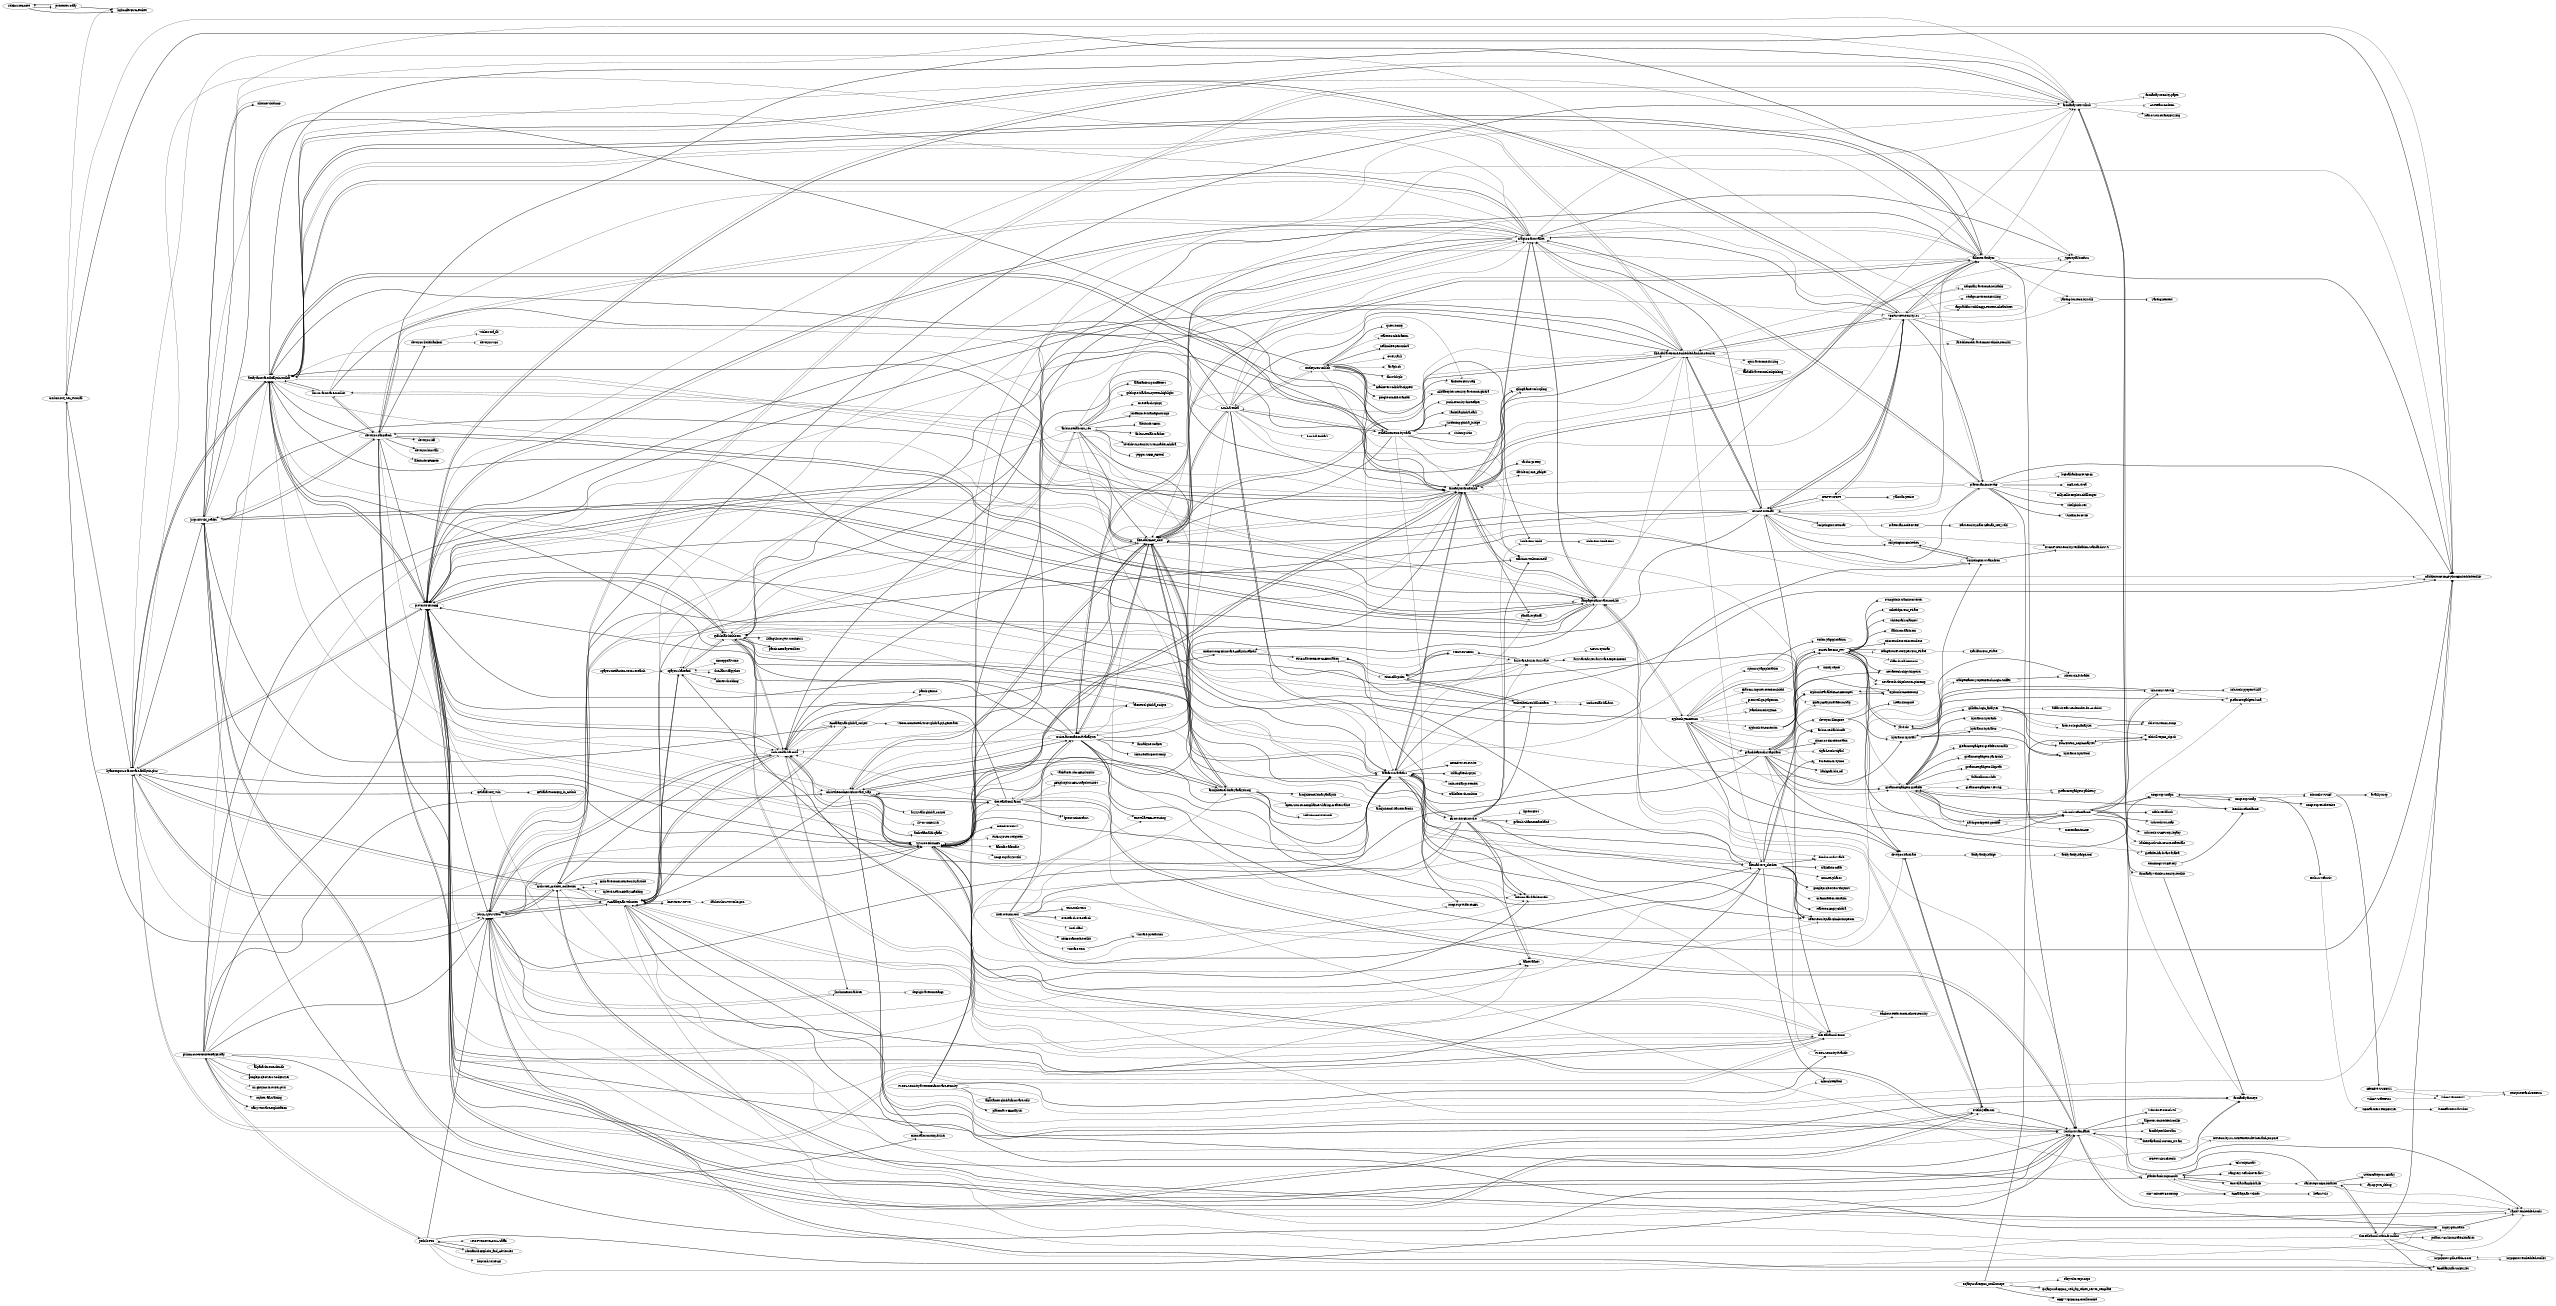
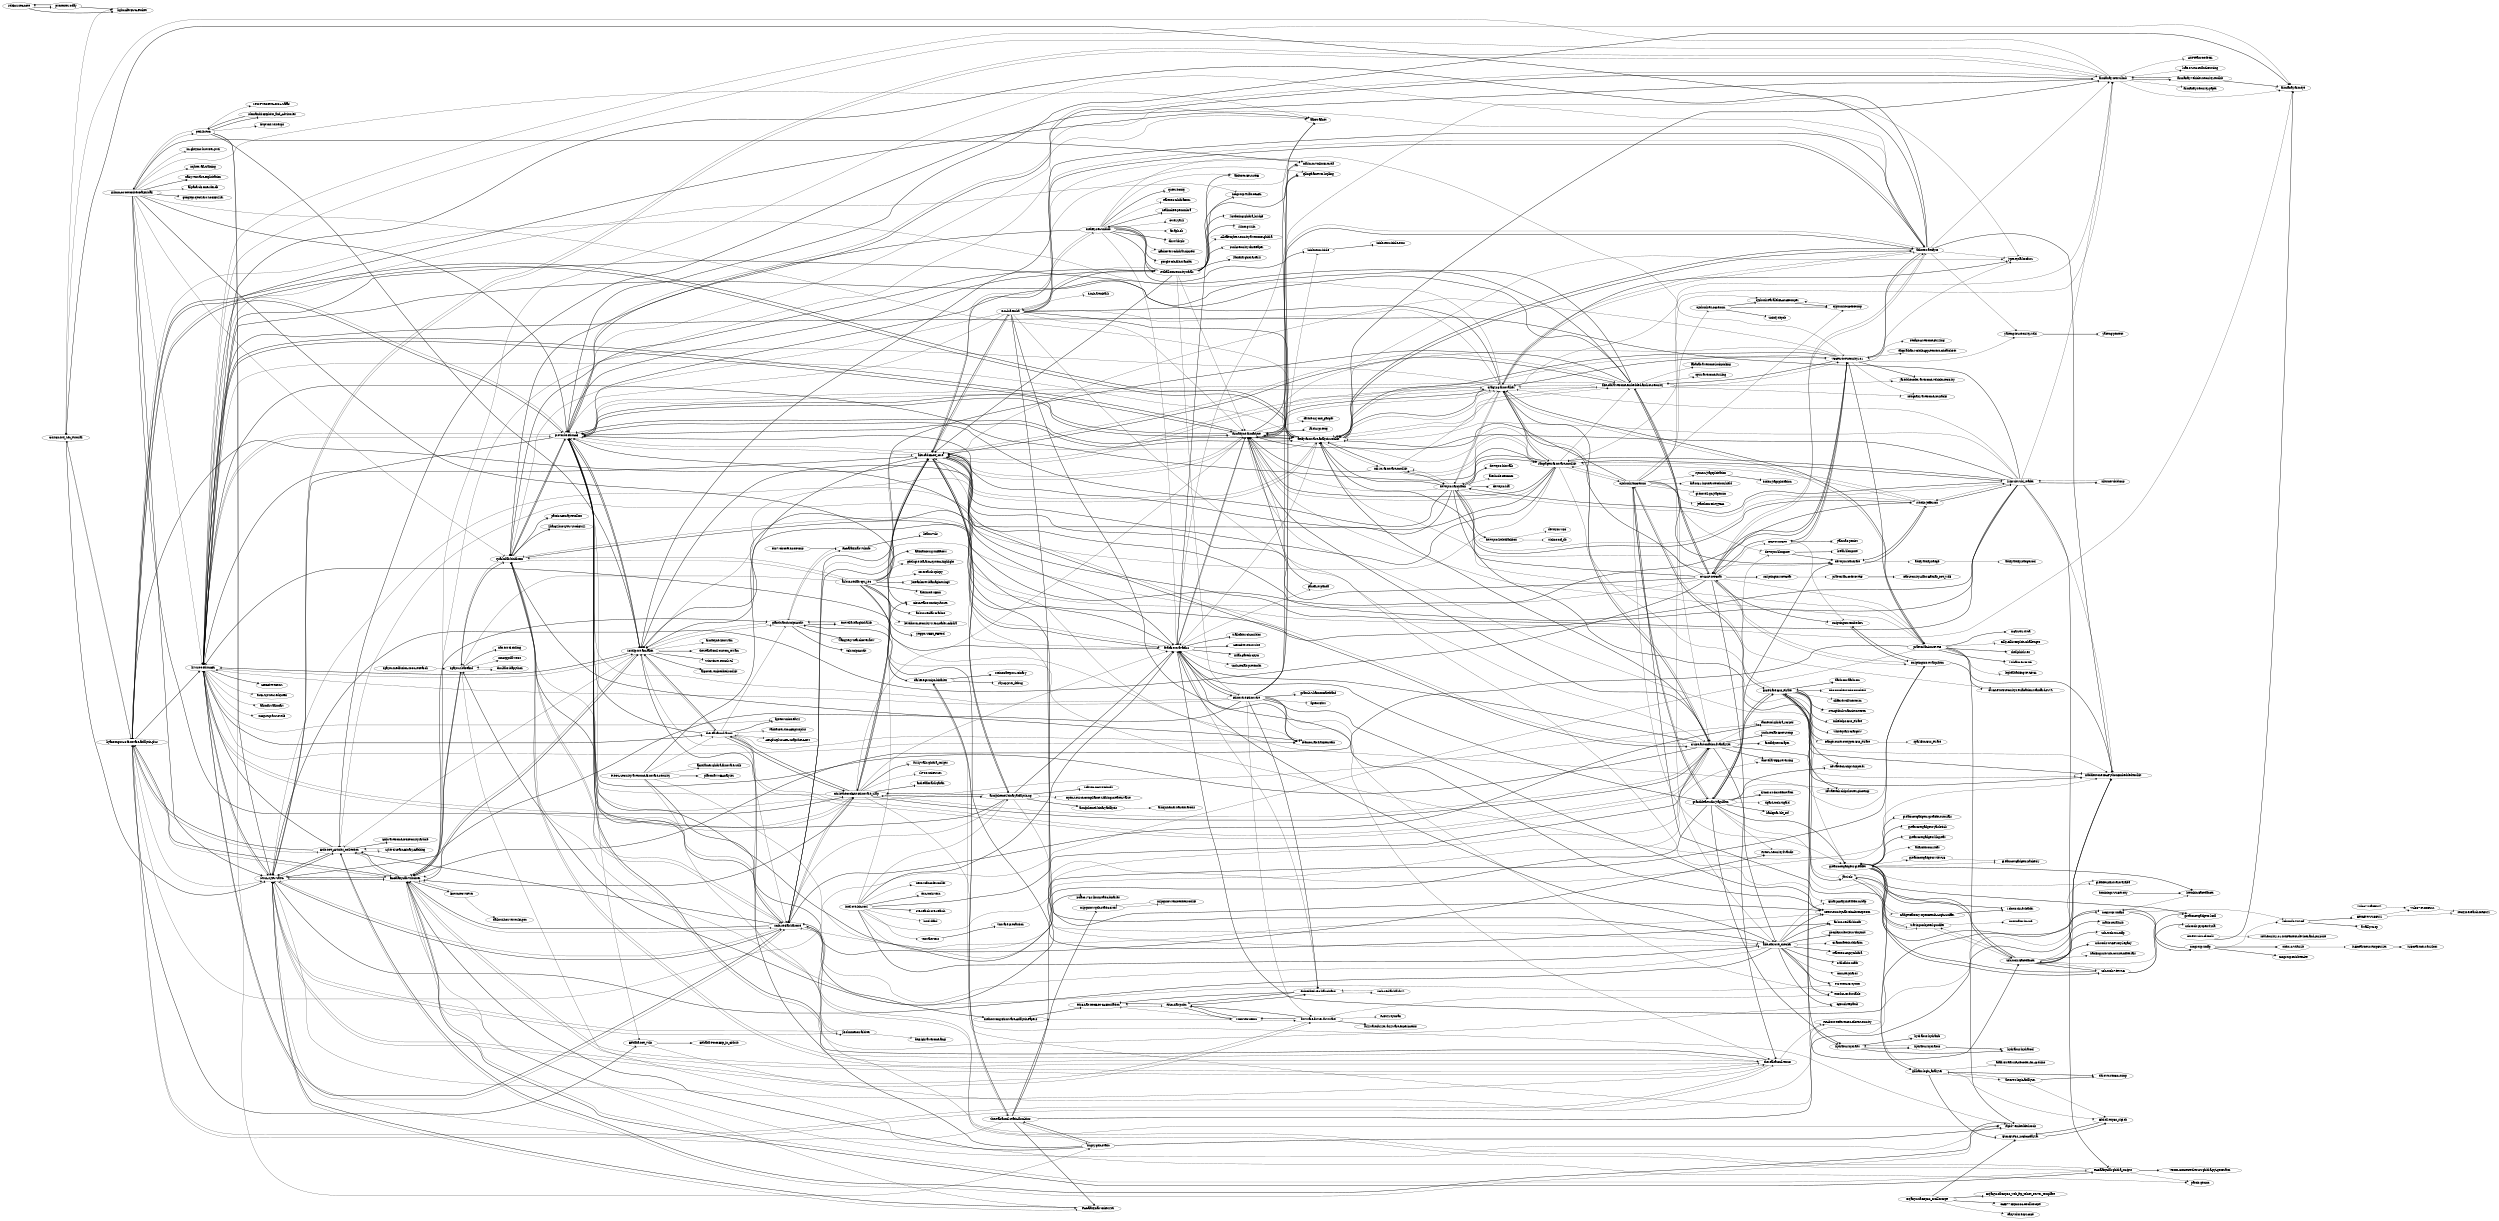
edge "craigz28/firmwalker" -> "pr0v3rbs/FirmAE": style bold -> solid
edge "alainiamburg/sniffROM" -> "airbus-seclab/cpu_rec": removed
edge "liyansong2018/firmware-analysis-plus" -> "jrspruitt/ubi_reader": reversed
node "BusPirate/Bus_PTv": label "BusPirate/Bus_PTv" -> "BusPirate/Bus_Pirate"
edge "fkie-cad/cwe_checker" -> "fkie-cad/FACT_core": removed
